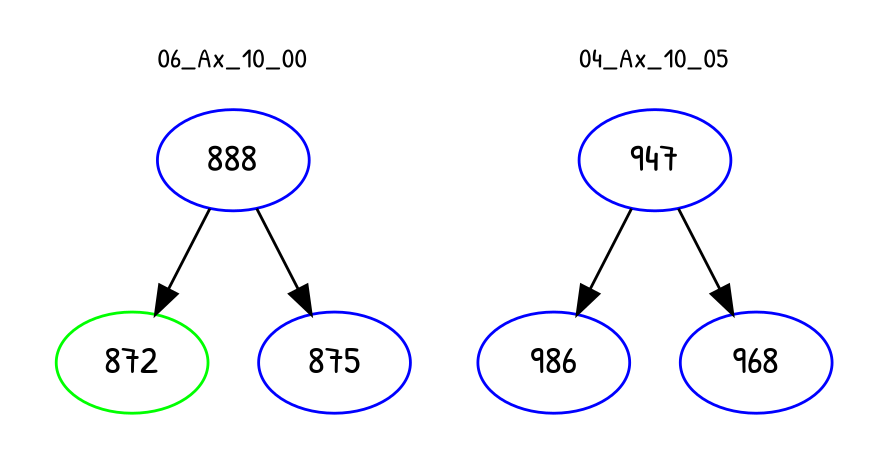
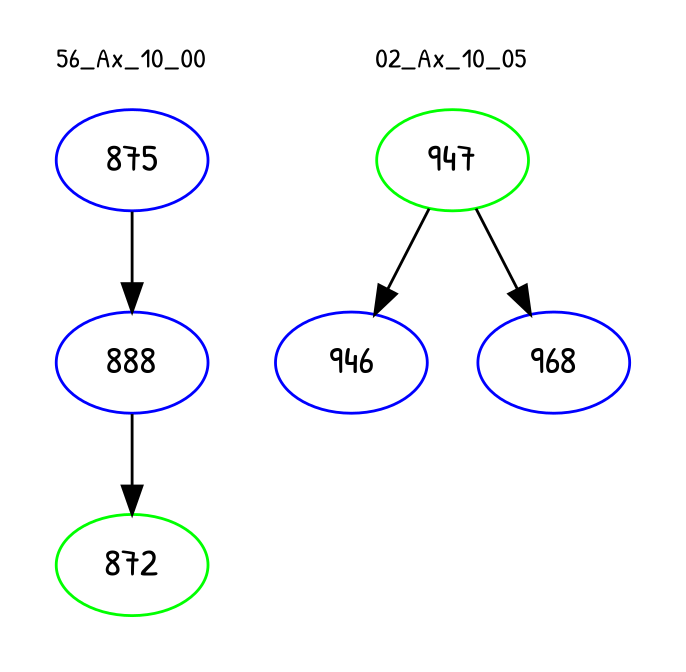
cluster "06_Ax_10_00": label "06_Ax_10_00" -> "56_Ax_10_00"
cluster "04_Ax_10_05": label "04_Ax_10_05" -> "02_Ax_10_05"
node "947": color blue -> green
edge "888" -> "875": reversed
node "986": label "986" -> "946"
